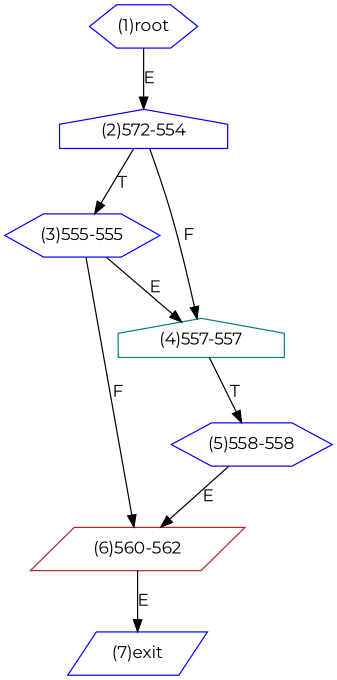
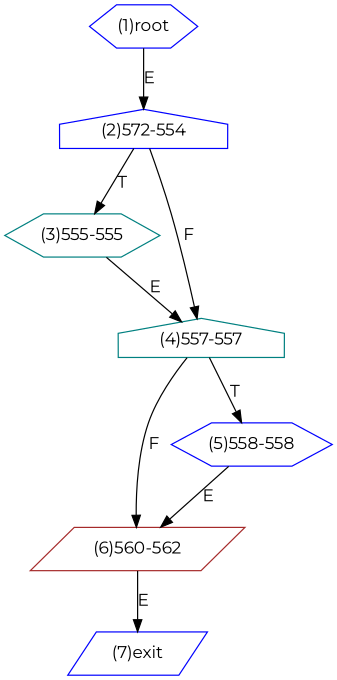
node "(3)555-555": color blue -> teal
edge "(3)555-555" -> "(6)560-562": now "(4)557-557" -> "(6)560-562"
